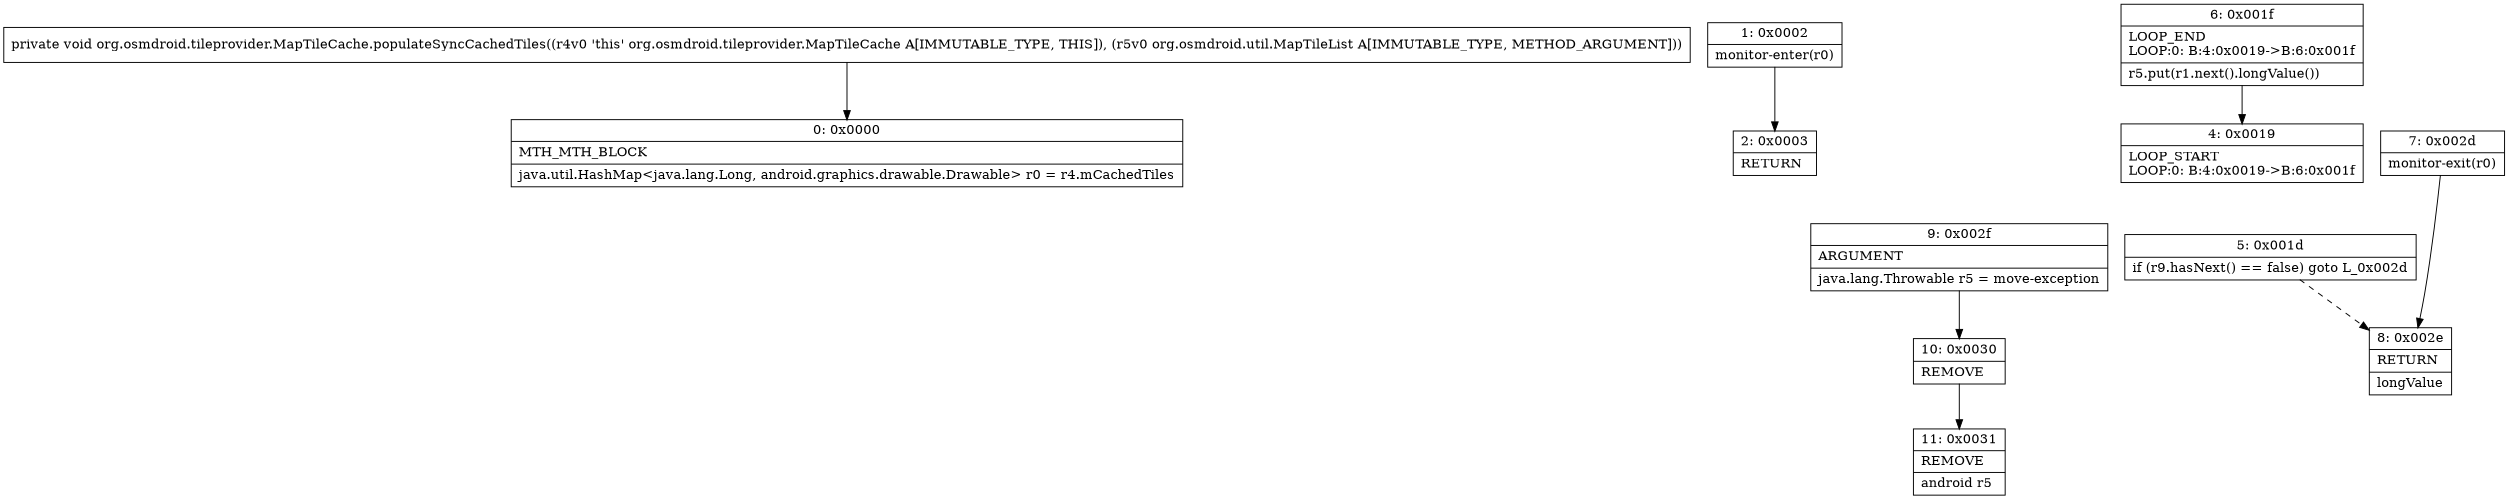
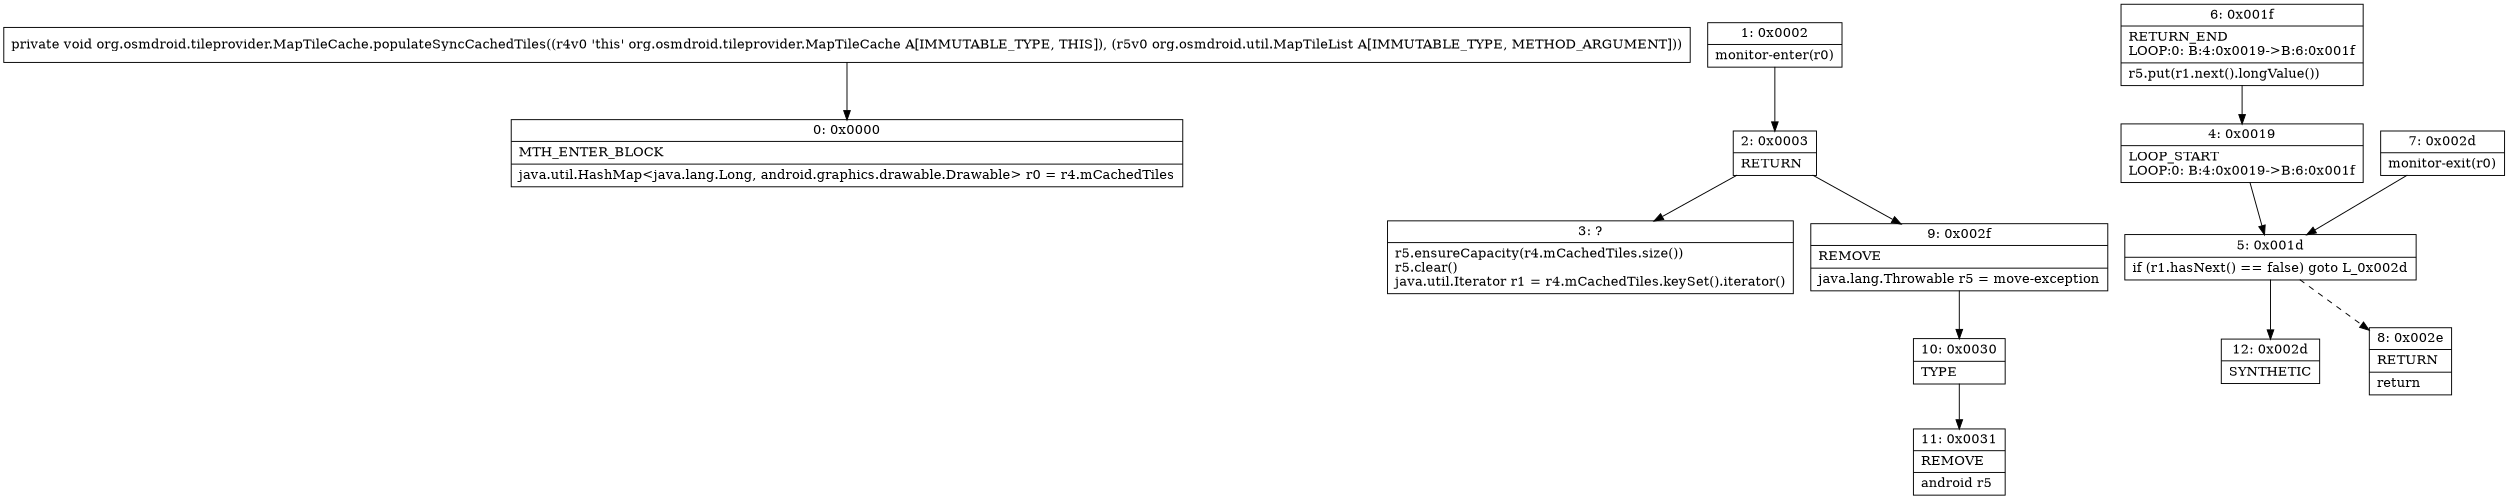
node "6: 0x001f": text "LOOP_END" -> "RETURN_END"
node "0: 0x0000": text "MTH_MTH_BLOCK" -> "MTH_ENTER_BLOCK"
edge "2: 0x0003" -> "9: 0x002f": added
edge "4: 0x0019" -> "5: 0x001d": added
edge "7: 0x002d" -> "8: 0x002e": now "7: 0x002d" -> "5: 0x001d"
node "9: 0x002f": text "ARGUMENT" -> "REMOVE"
node "3: ?": added
node "5: 0x001d": text "if (r9.hasNext() == false) goto L_0x002d" -> "if (r1.hasNext() == false) goto L_0x002d"
node "12: 0x002d": added
node "10: 0x0030": text "REMOVE" -> "TYPE"
node "8: 0x002e": text "longValue" -> "return"
